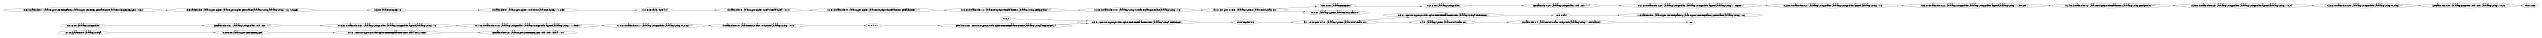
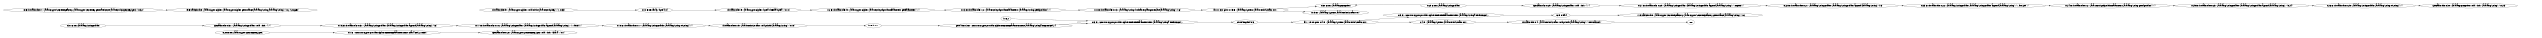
node "throw $r30": removed
edge "$r30 = new java.lang.Exception" -> "$r29 = new java.lang.StringBuilder": reversed
node "$r33 = (java.security.Key) r8": removed
node "r27 := @parameter0: java.lang.String[]": removed
